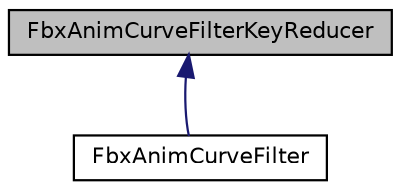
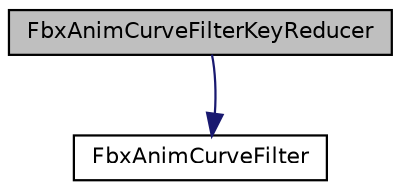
edge "FbxAnimCurveFilter" -> "FbxAnimCurveFilterKeyReducer": reversed
